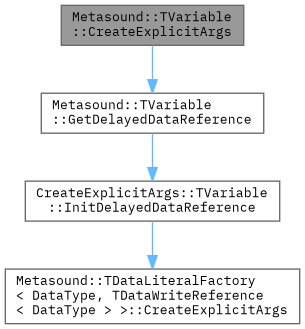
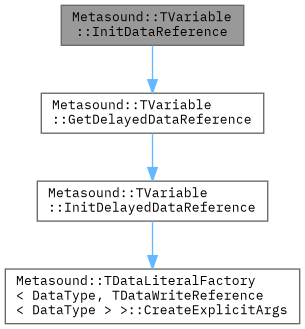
node "Metasound::TVariable ::CreateExplicitArgs": label "Metasound::TVariable ::CreateExplicitArgs" -> "Metasound::TVariable ::InitDataReference"
node "CreateExplicitArgs::TVariable ::InitDelayedDataReference": label "CreateExplicitArgs::TVariable ::InitDelayedDataReference" -> "Metasound::TVariable ::InitDelayedDataReference"
